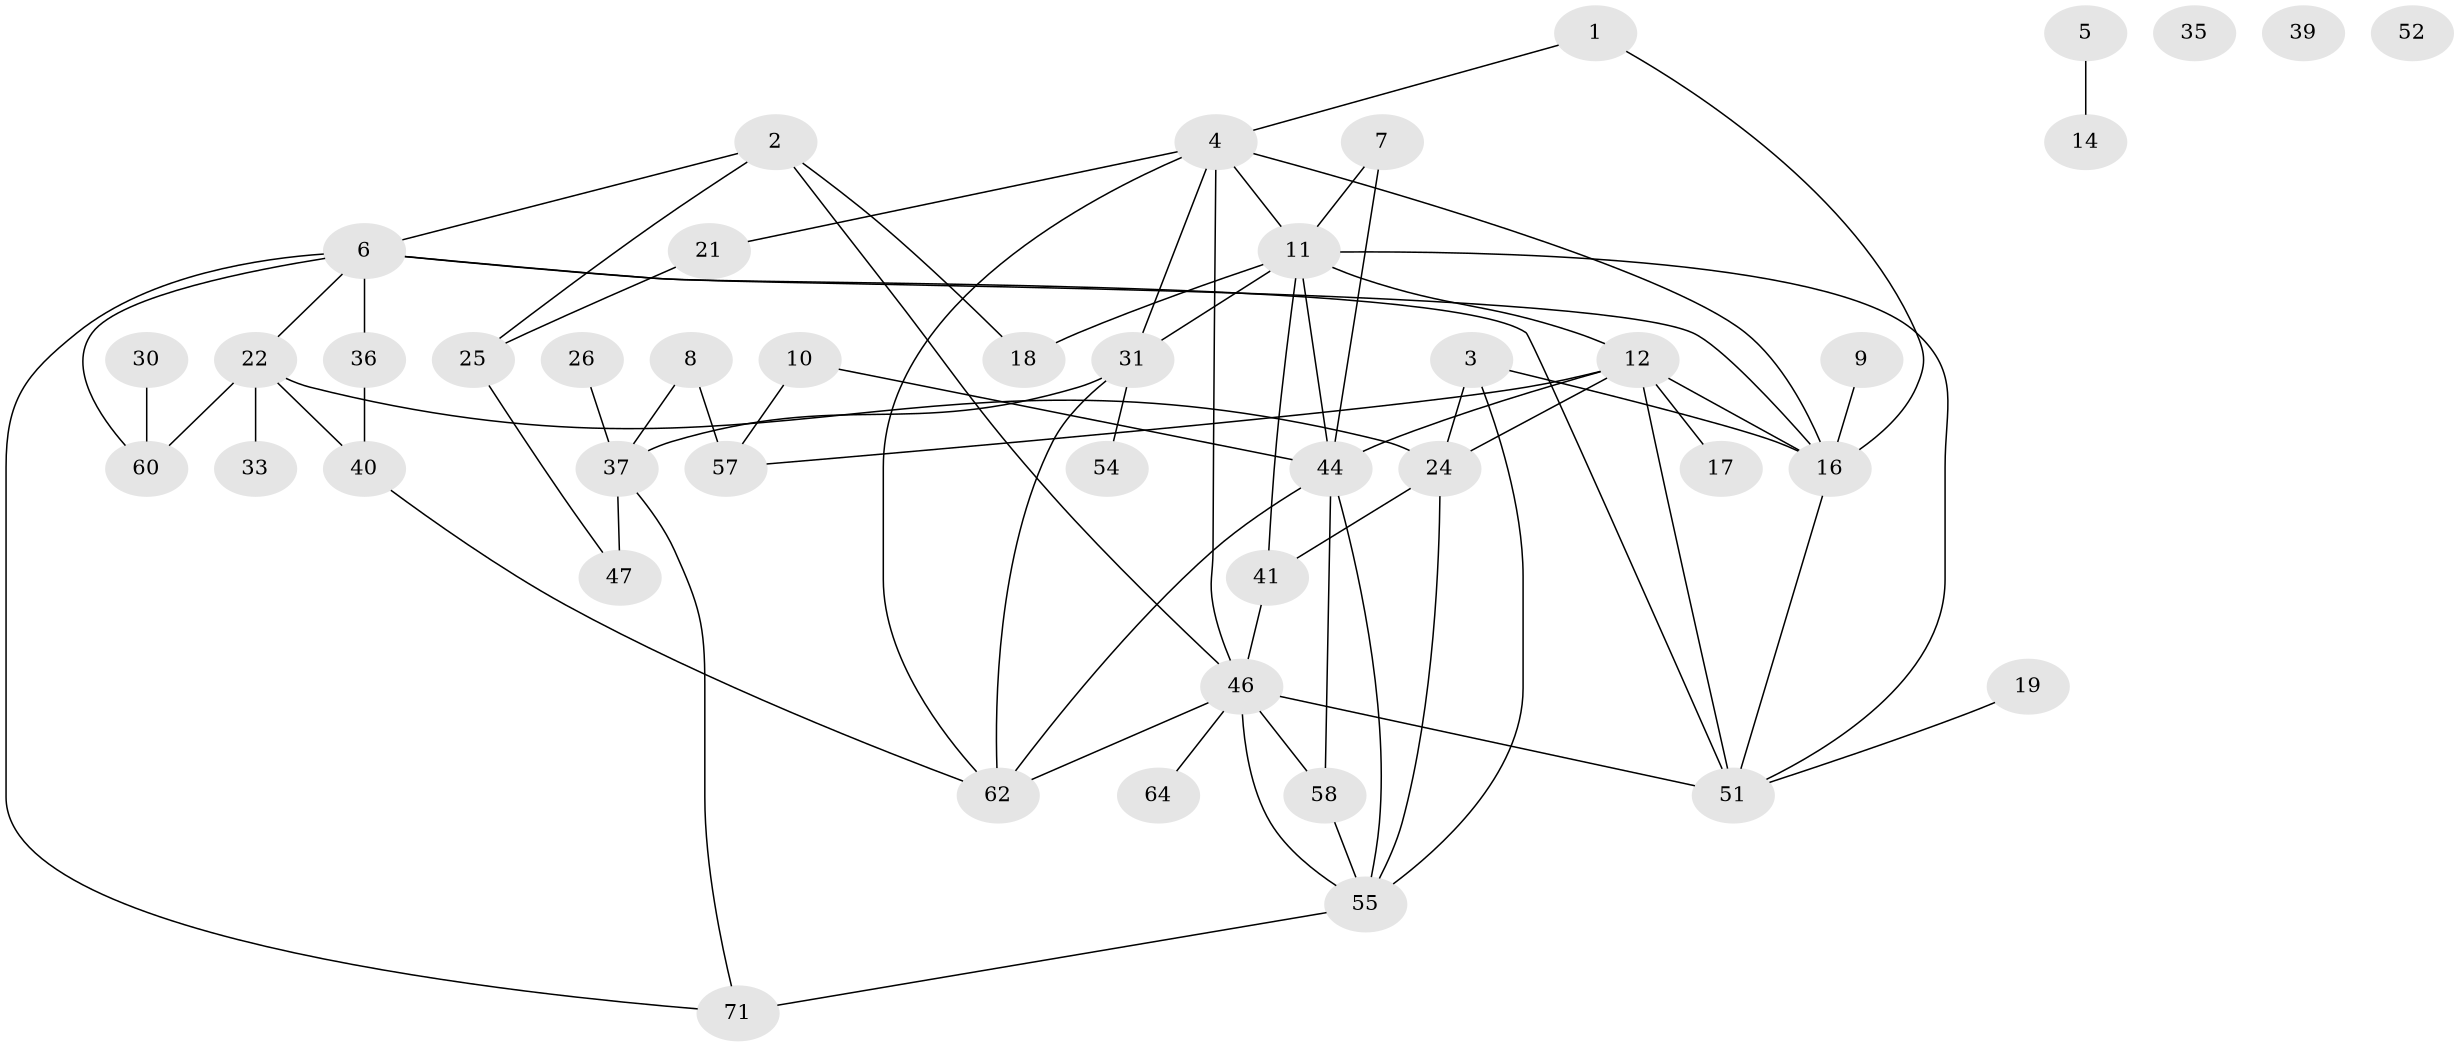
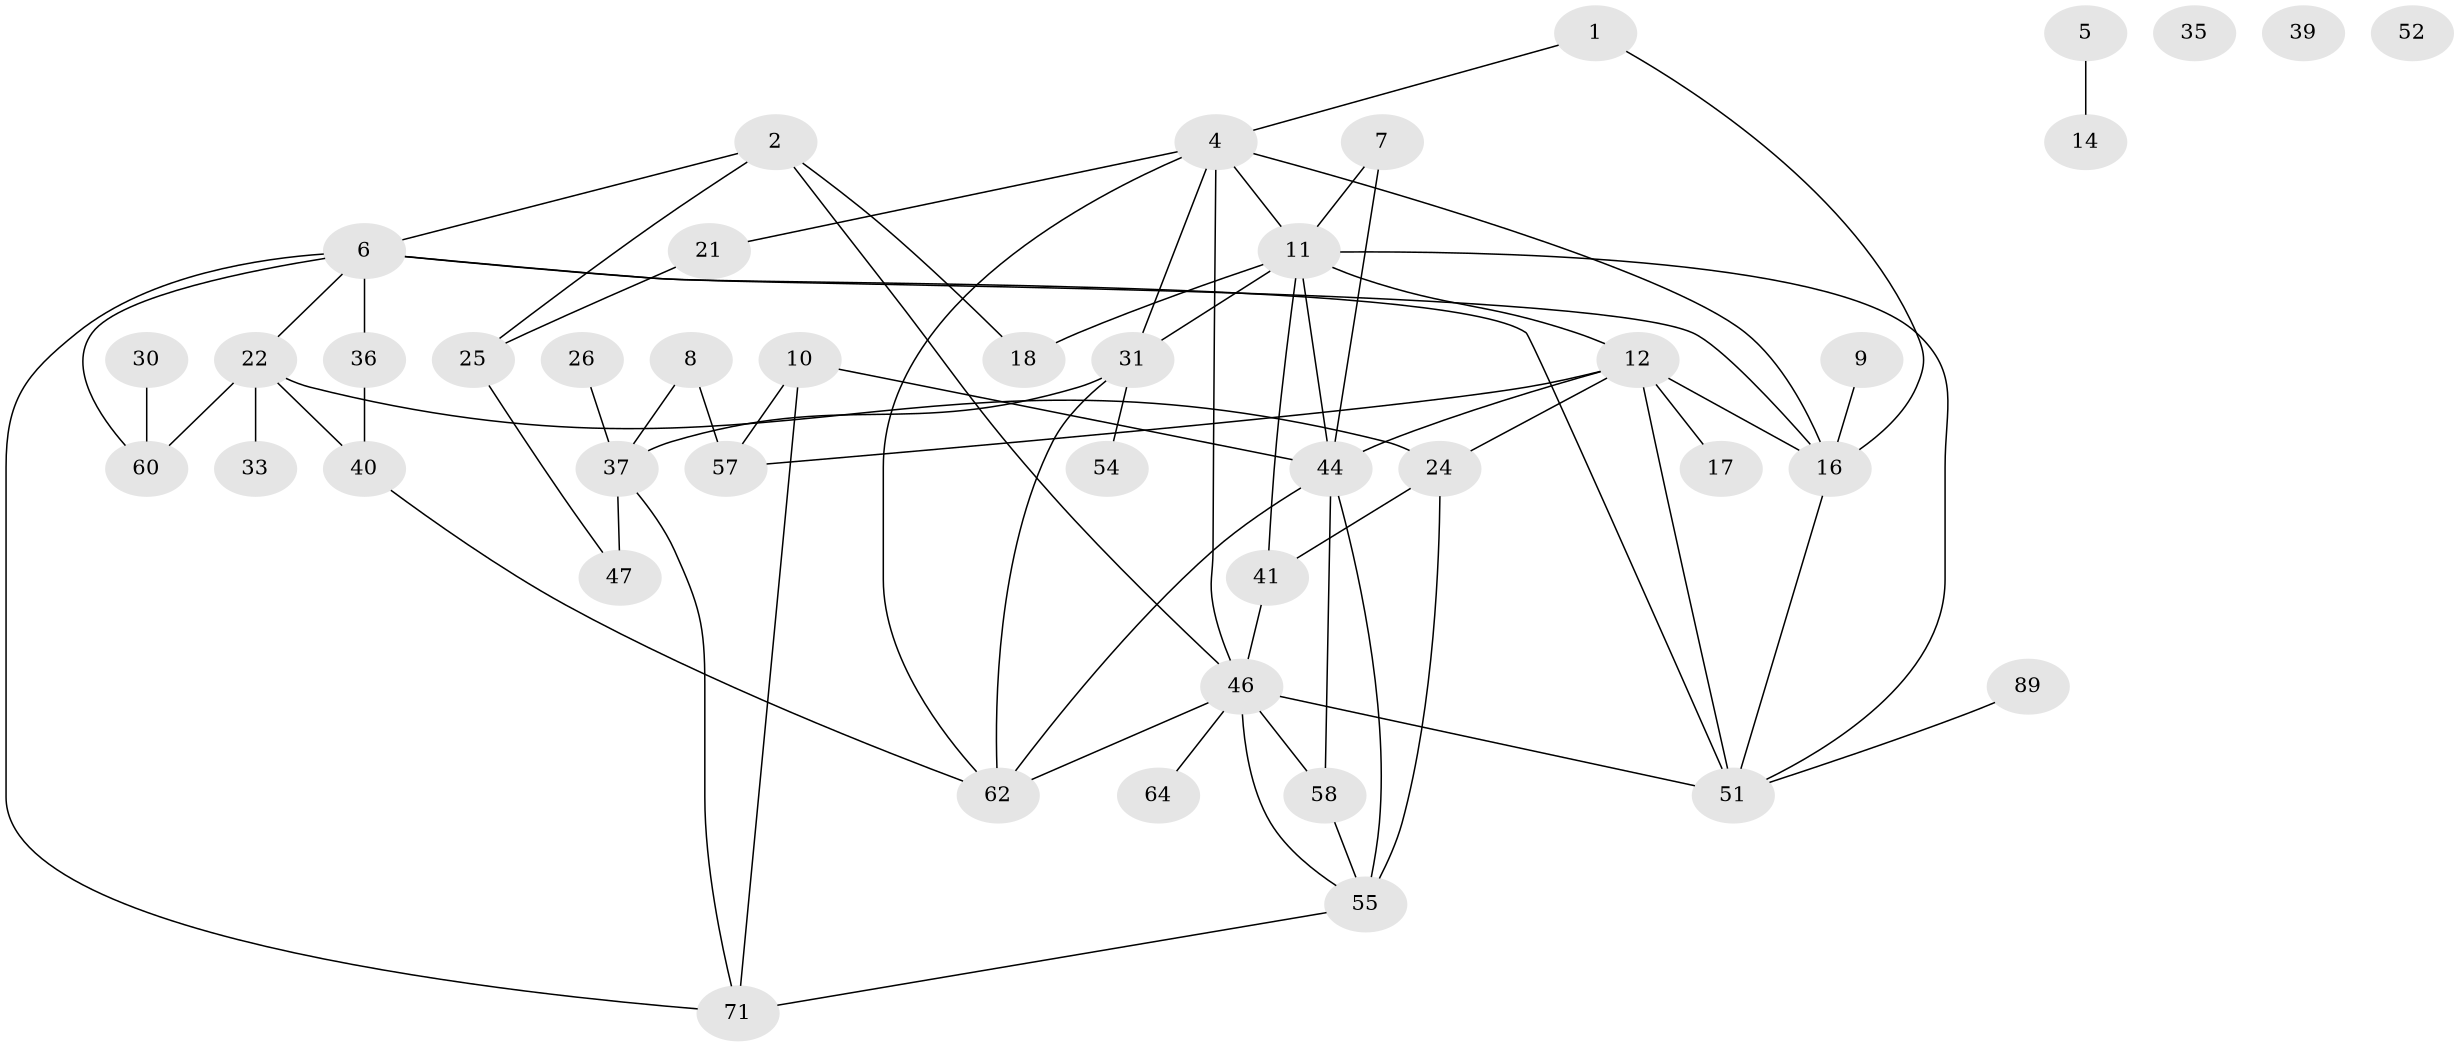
node "3": removed
edge "10" -- "71": added
node "19": label "19" -> "89"
